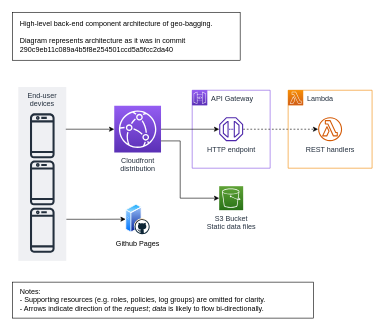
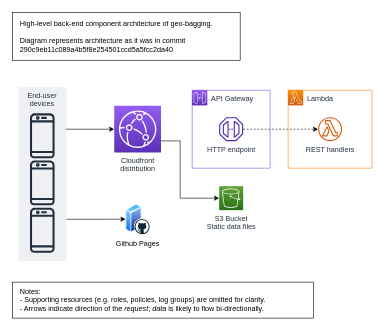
edge "Cloudfront distribution" -> "HTTP endpoint": removed
